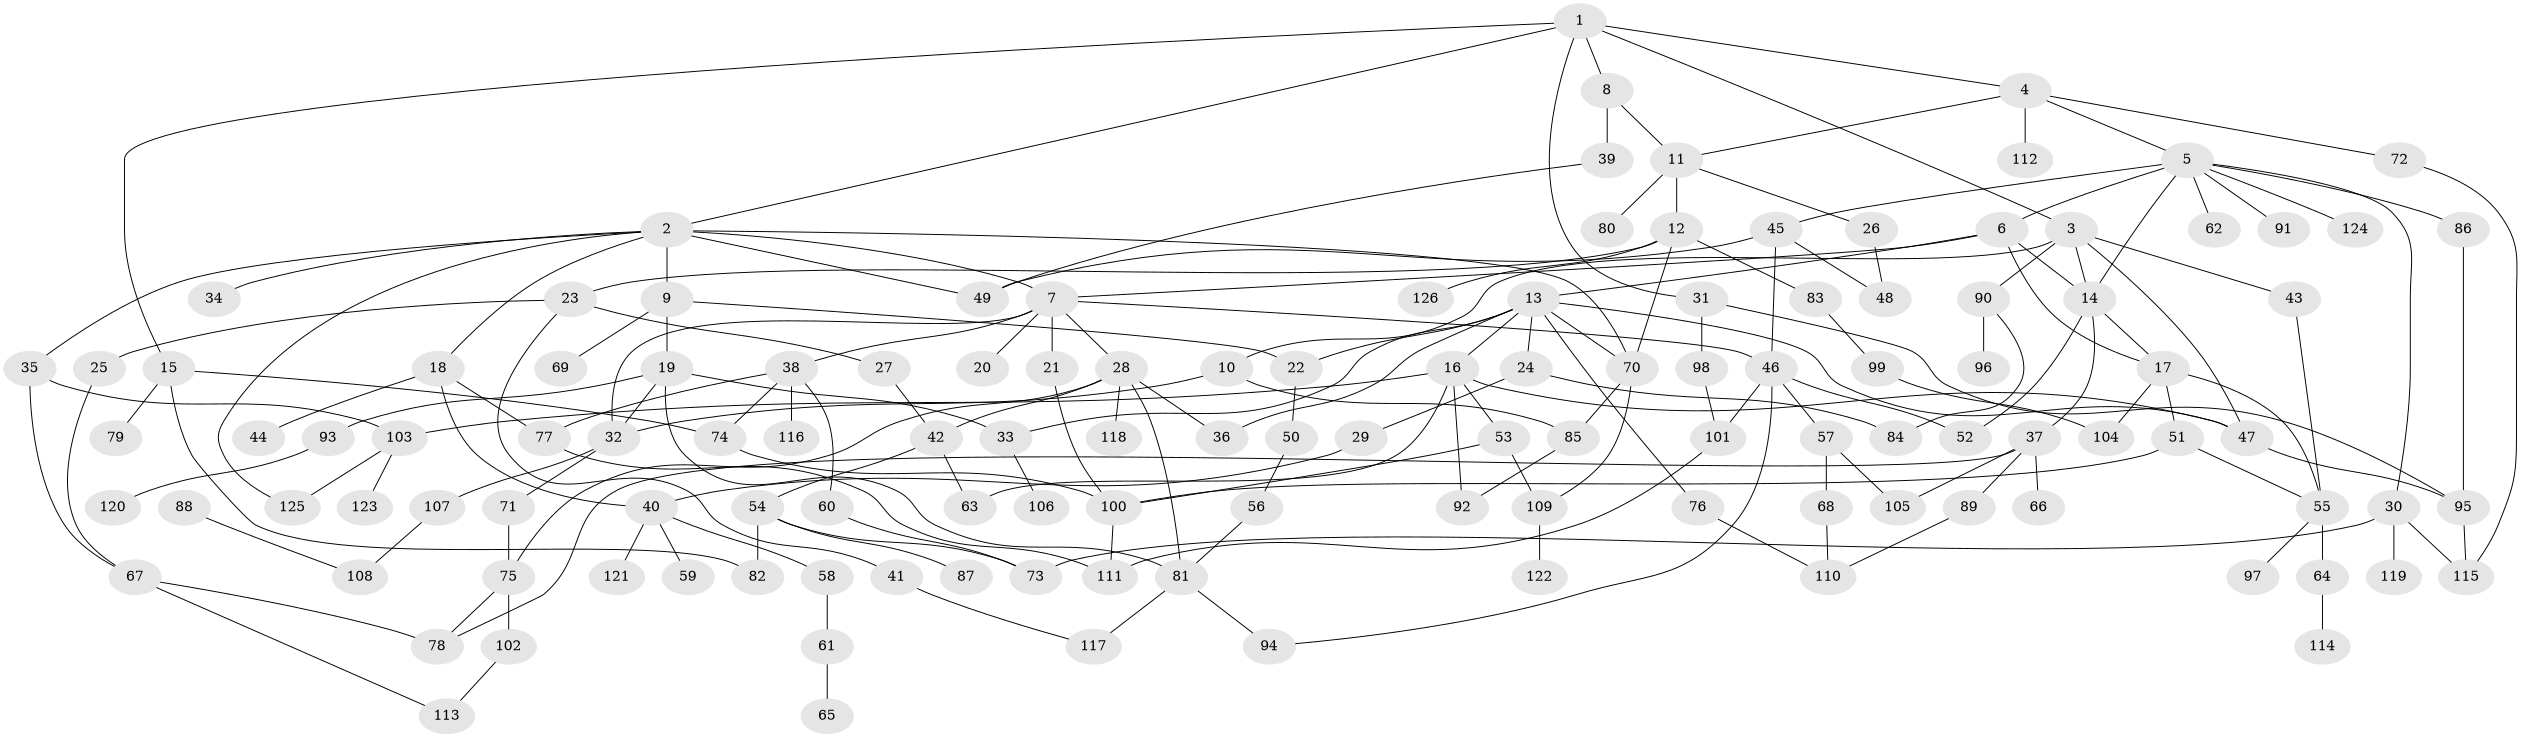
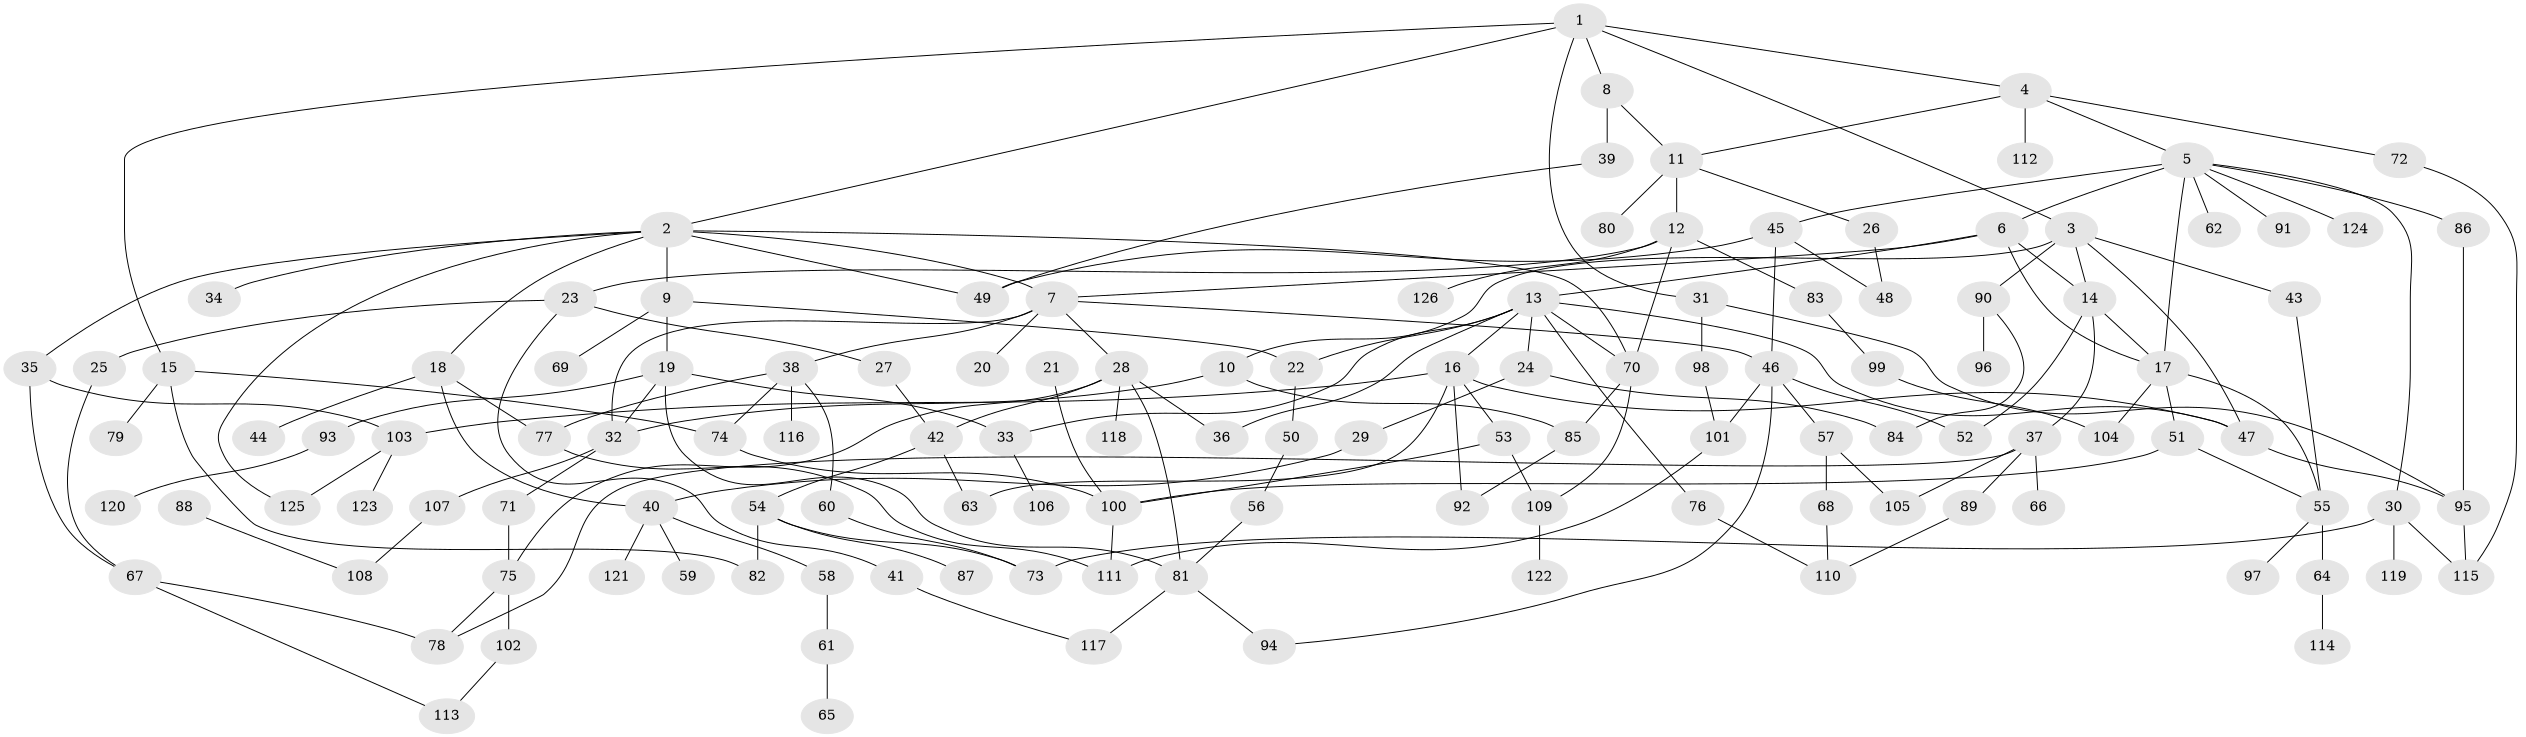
edge "5" -- "14": now "5" -- "17"
edge "7" -- "21": removed
